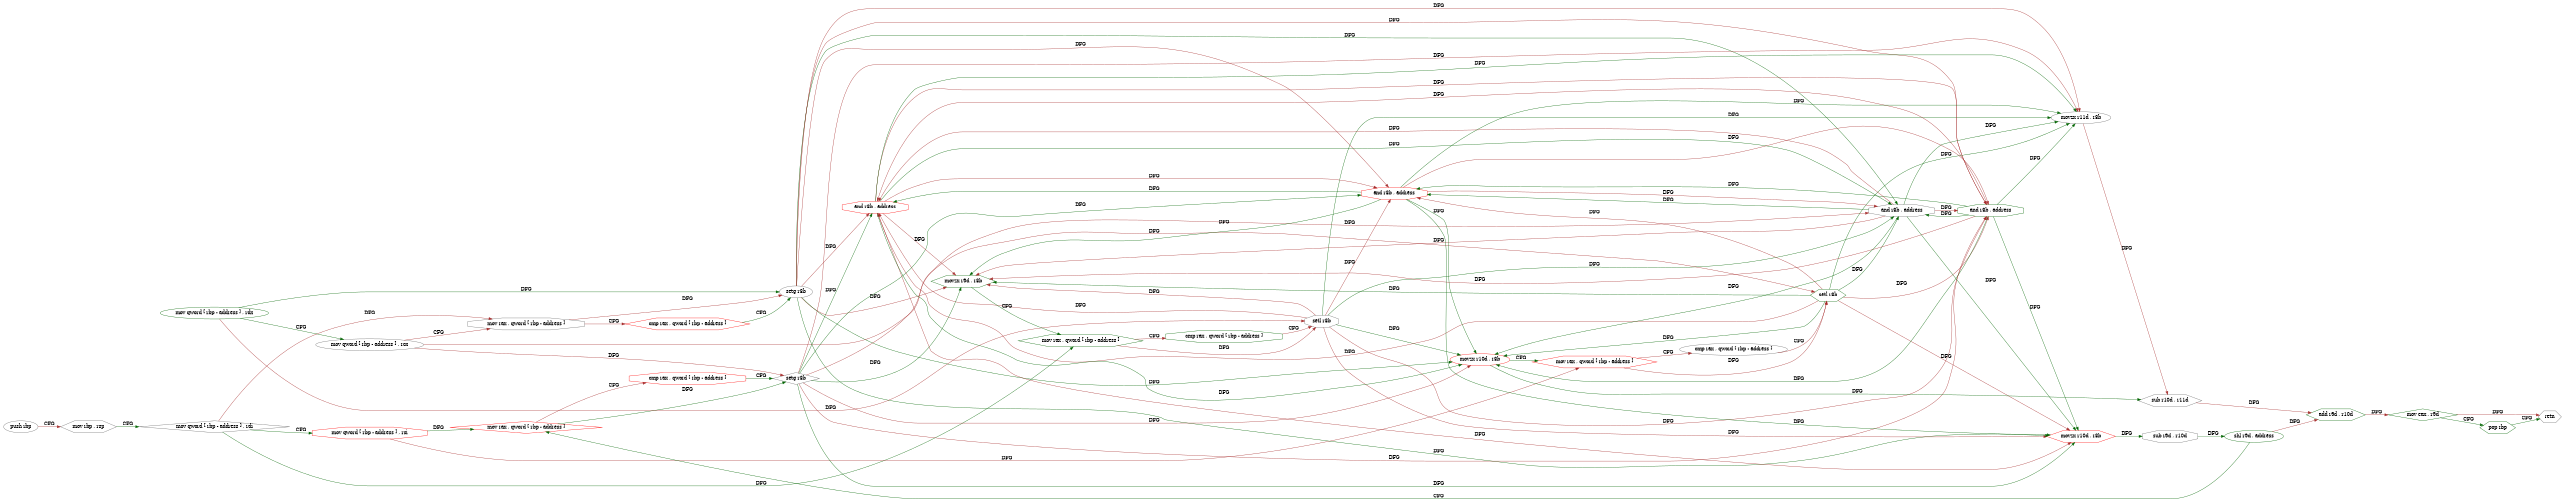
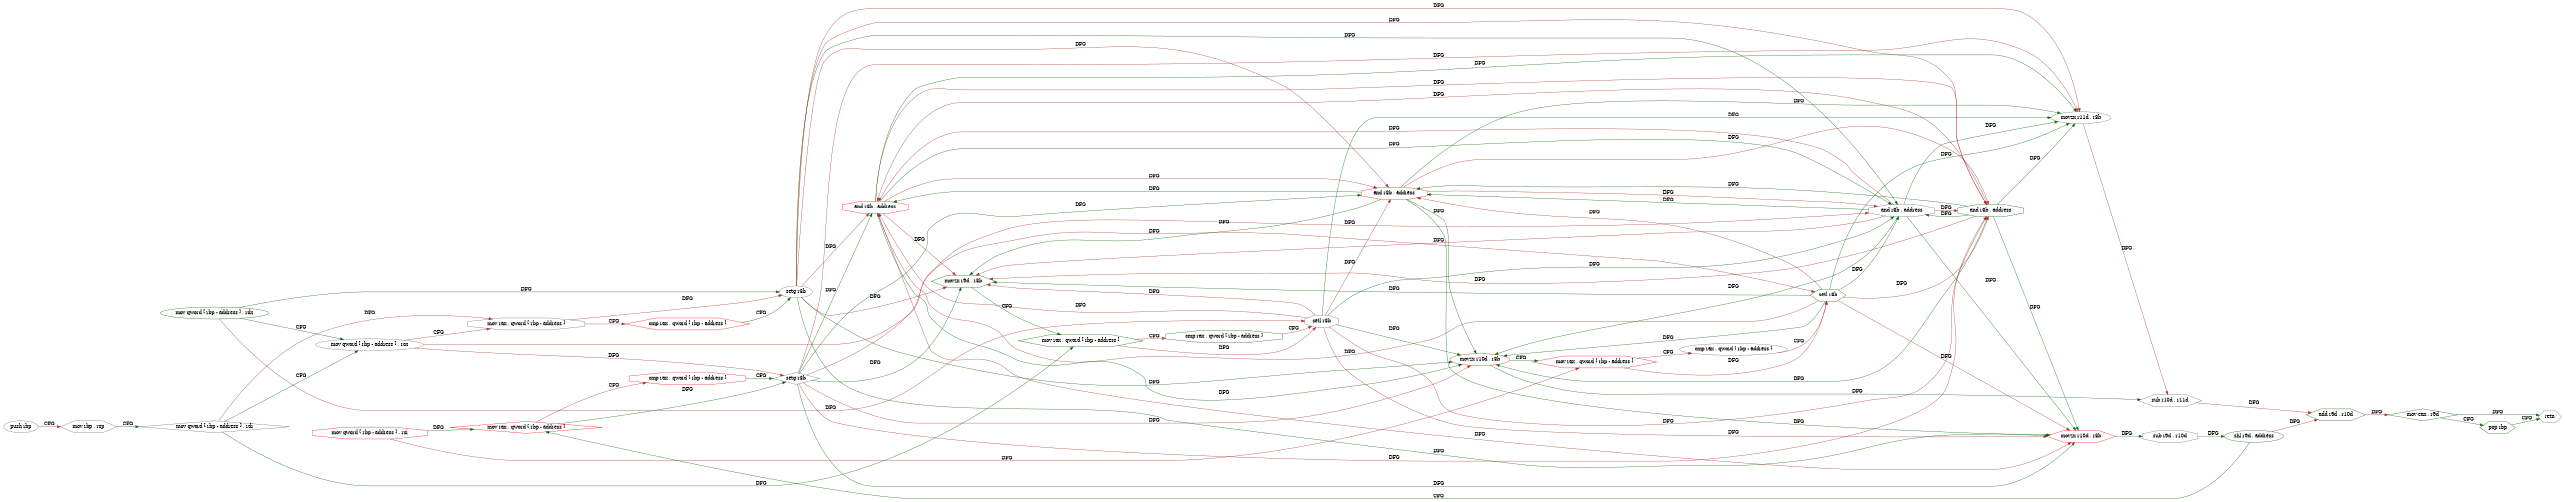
edge "mov eax , r9d" -> "retn": color brown -> darkgreen
edge "mov qword [ rbp - address ] , rdi" -> "mov qword [ rbp - address ] , rsi": now "mov qword [ rbp - address ] , rdi" -> "mov qword [ rbp - address ] , rcx"
